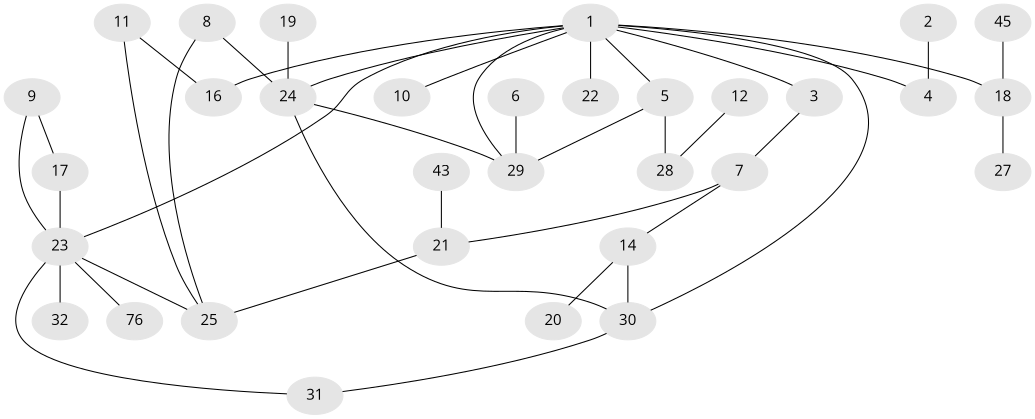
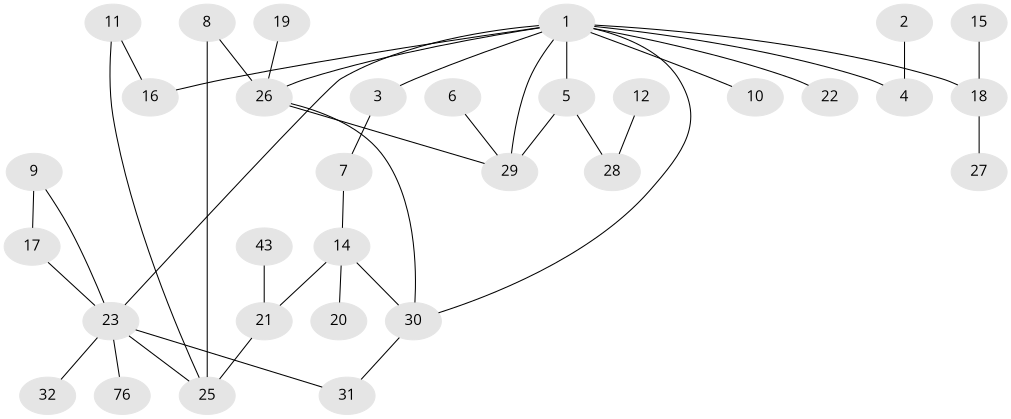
node "45": label "45" -> "15"
node "24": label "24" -> "26"
edge "7" -- "21": now "14" -- "21"
